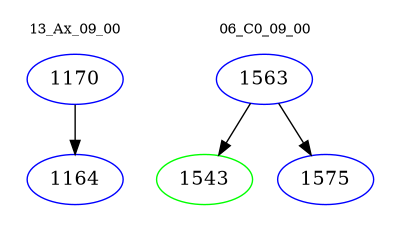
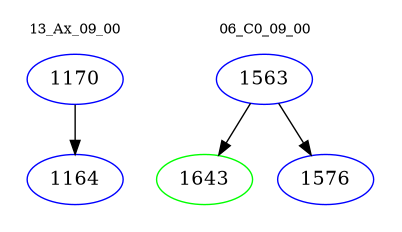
node "1543": label "1543" -> "1643"
node "1575": label "1575" -> "1576"
